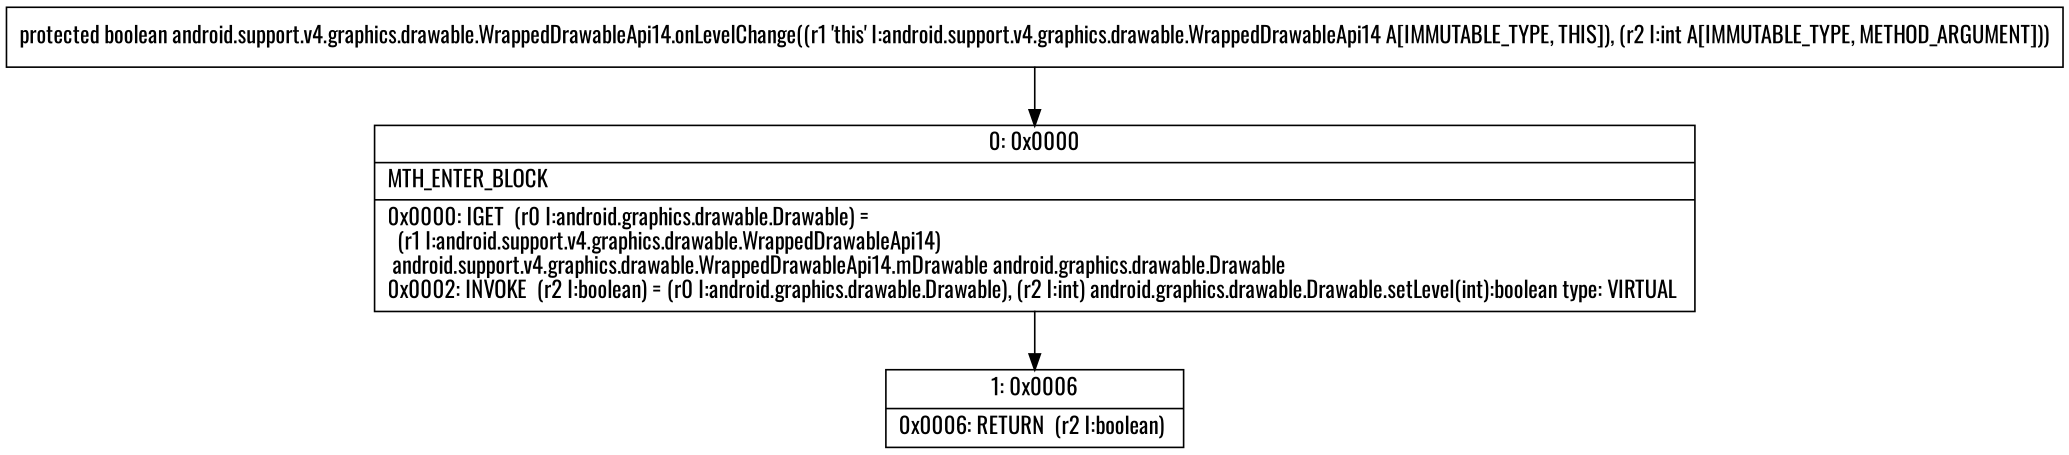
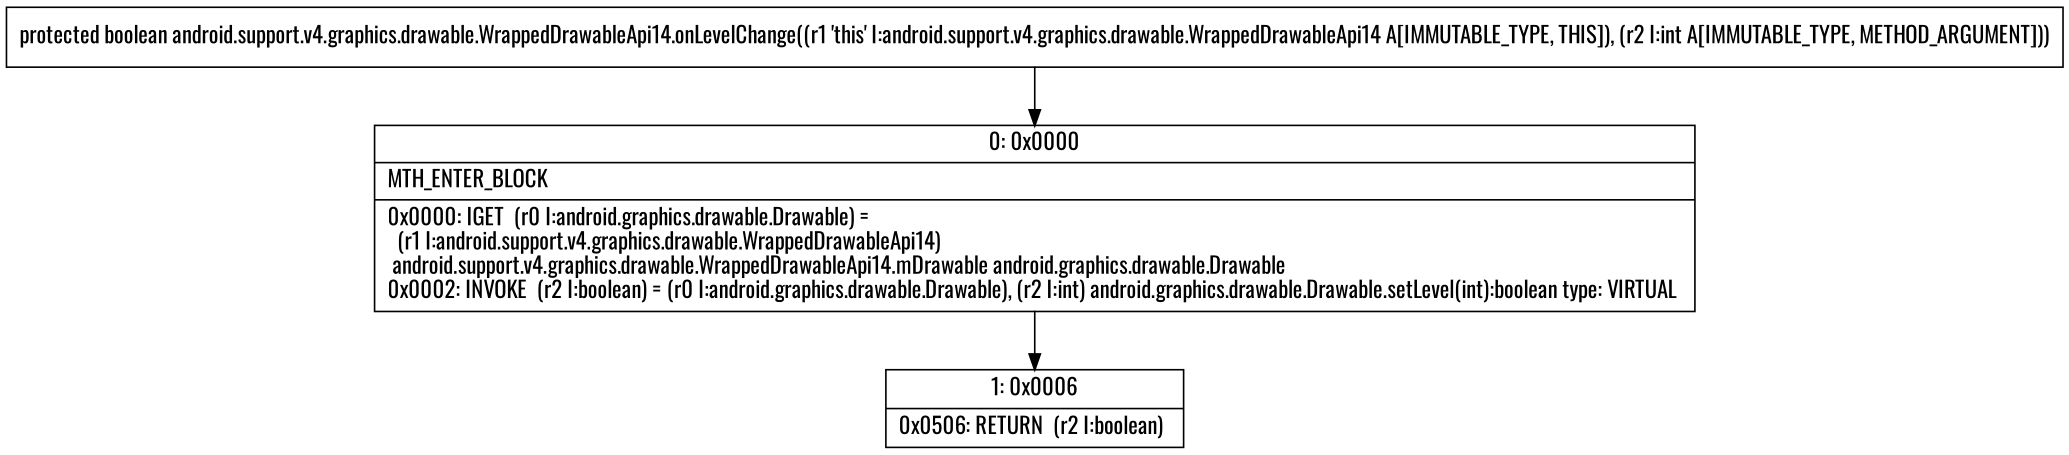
node "1: 0x0006": text "0x0006: RETURN  (r2 I:boolean)" -> "0x0506: RETURN  (r2 I:boolean)"
